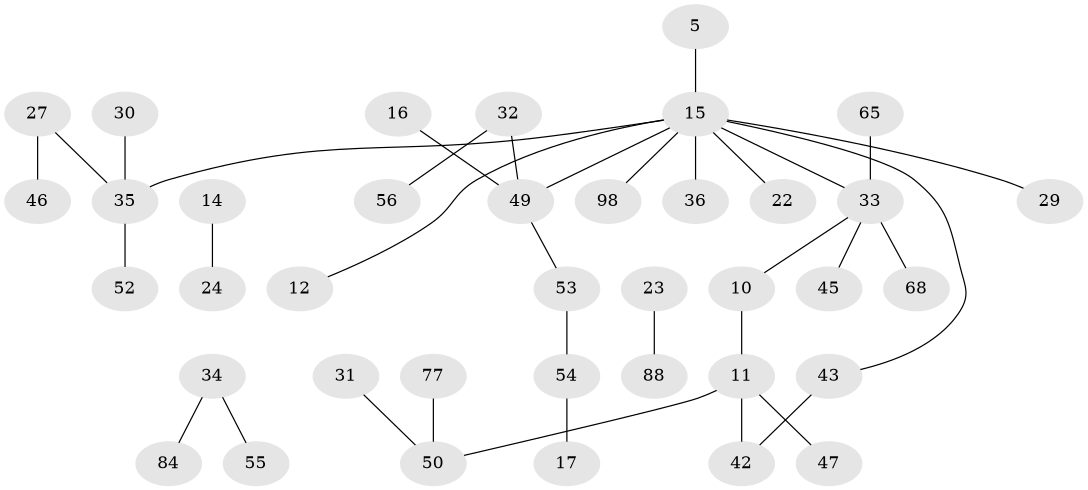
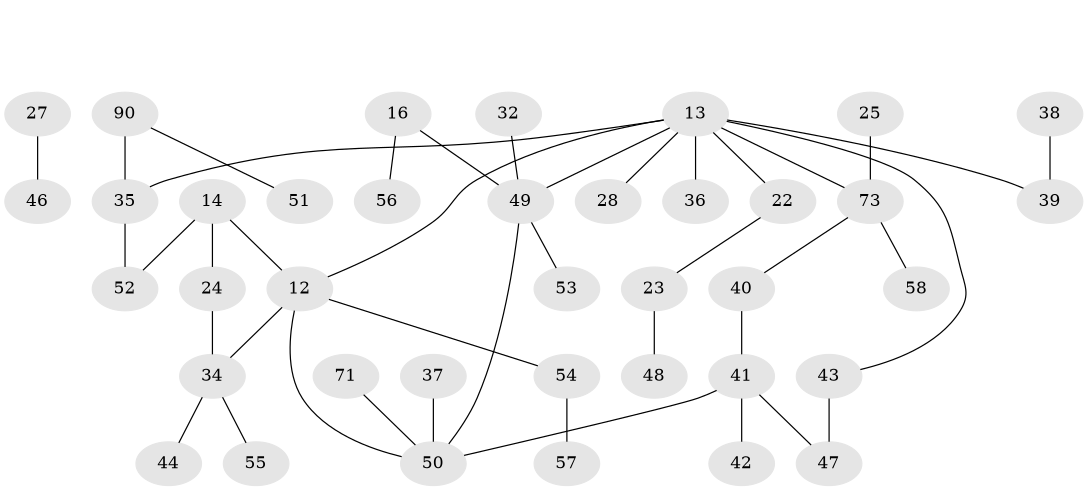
node "5": removed
node "30": label "30" -> "90"
node "15": label "15" -> "13"
node "65": label "65" -> "25"
node "38": added
edge "27" -- "35": removed
edge "32" -- "56": now "16" -- "56"
node "51": added
node "98": label "98" -> "28"
node "33": label "33" -> "73"
node "29": label "29" -> "39"
edge "14" -- "52": added
edge "14" -- "12": added
edge "22" -- "23": added
node "10": label "10" -> "40"
node "45": removed
node "68": label "68" -> "58"
edge "12" -- "34": added
edge "24" -- "34": added
edge "53" -- "54": now "12" -- "54"
edge "49" -- "50": added
node "31": label "31" -> "71"
node "77": label "77" -> "37"
node "88": label "88" -> "48"
node "11": label "11" -> "41"
edge "12" -- "50": added
edge "43" -- "42": now "43" -- "47"
node "84": label "84" -> "44"
node "17": label "17" -> "57"
